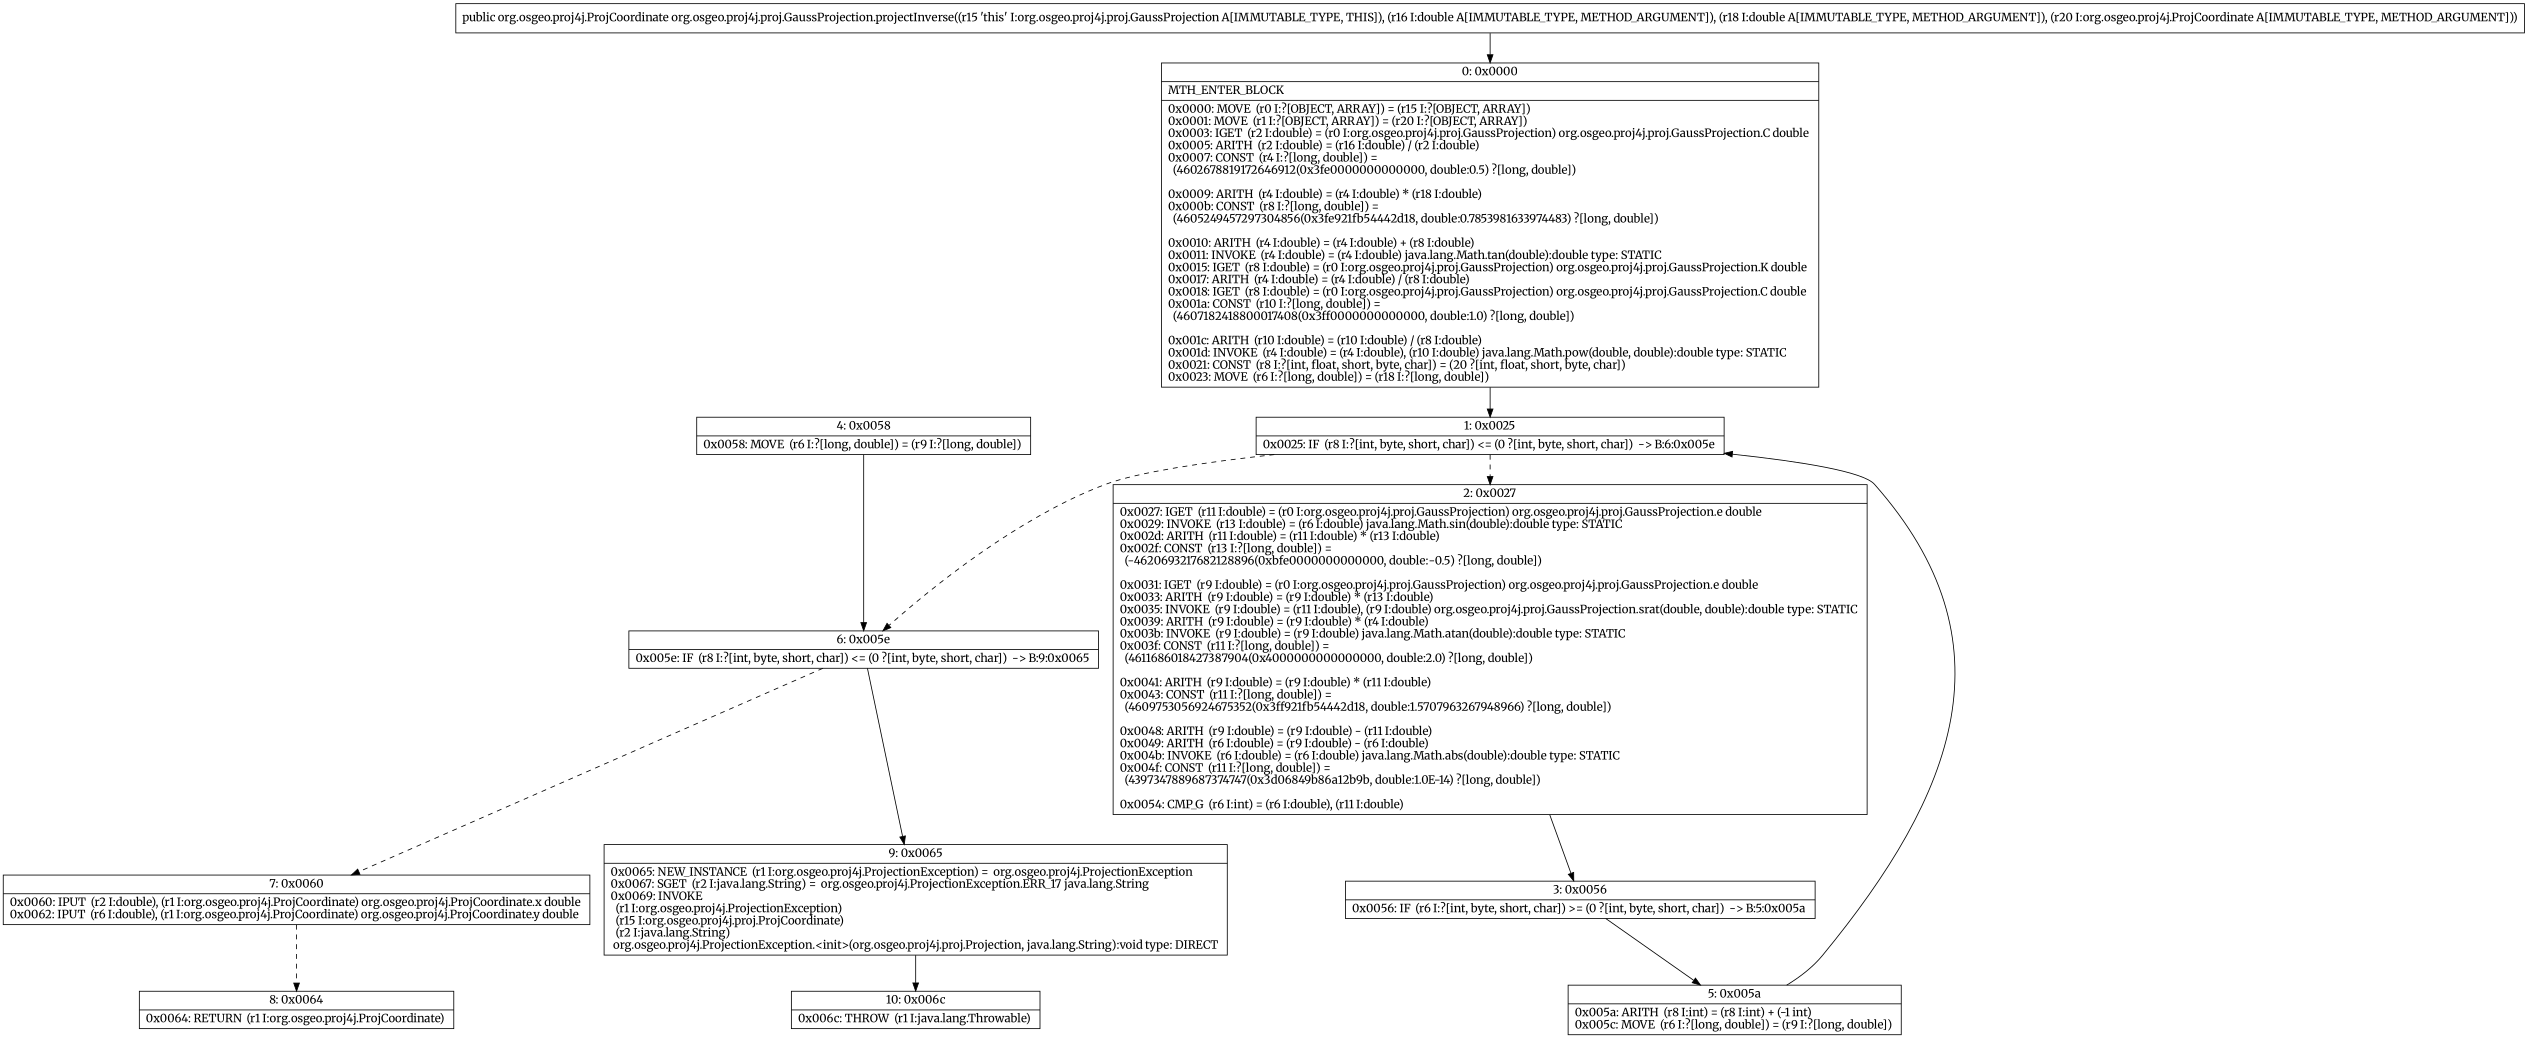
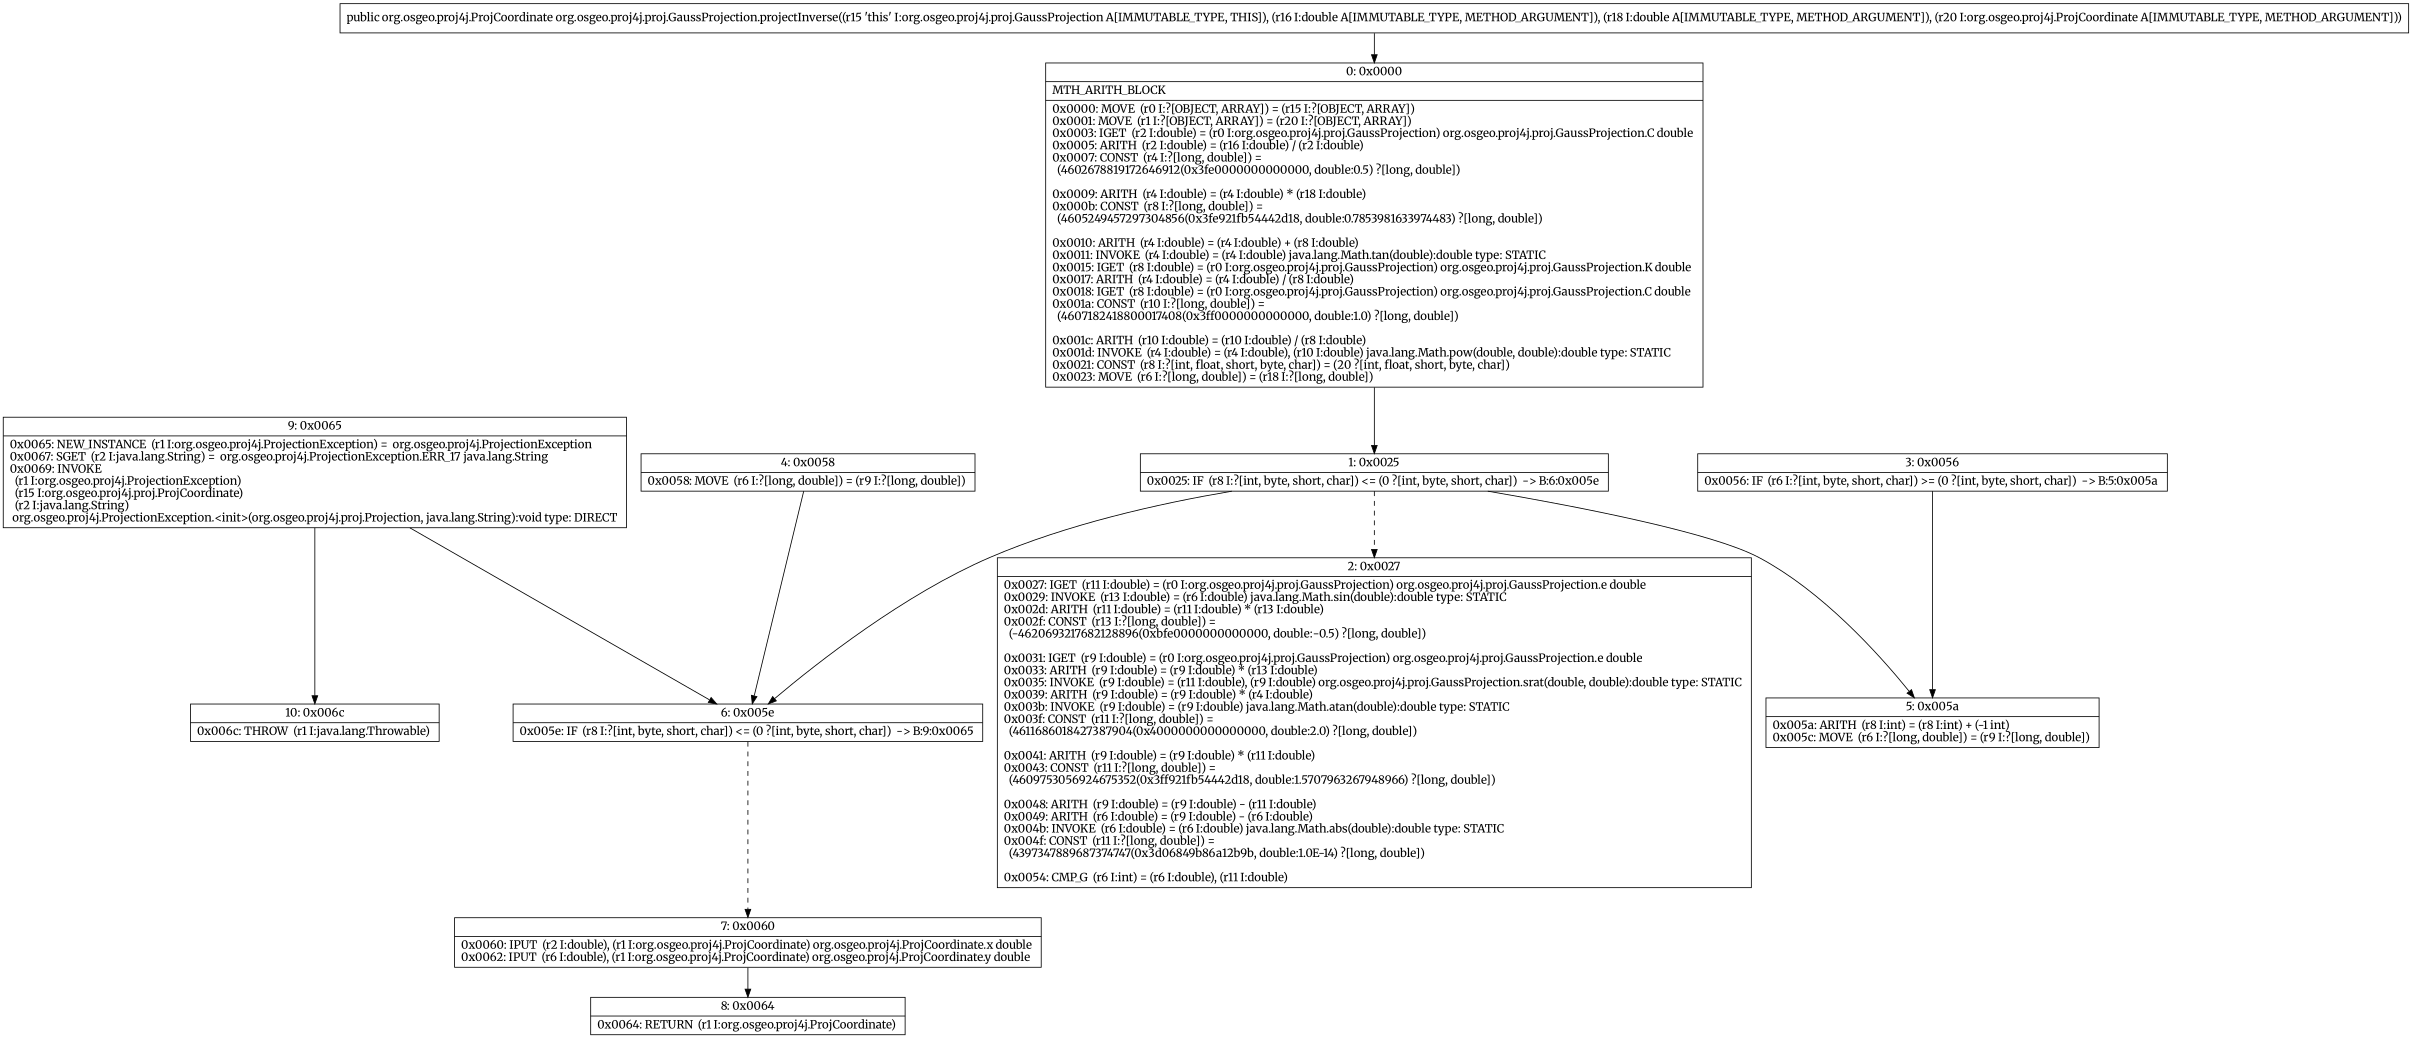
node "0: 0x0000": text "MTH_ENTER_BLOCK" -> "MTH_ARITH_BLOCK"
edge "1: 0x0025" -> "6: 0x005e": style dashed -> solid
edge "5: 0x005a" -> "1: 0x0025": reversed
edge "6: 0x005e" -> "9: 0x0065": reversed
edge "2: 0x0027" -> "3: 0x0056": removed
edge "7: 0x0060" -> "8: 0x0064": style dashed -> solid
